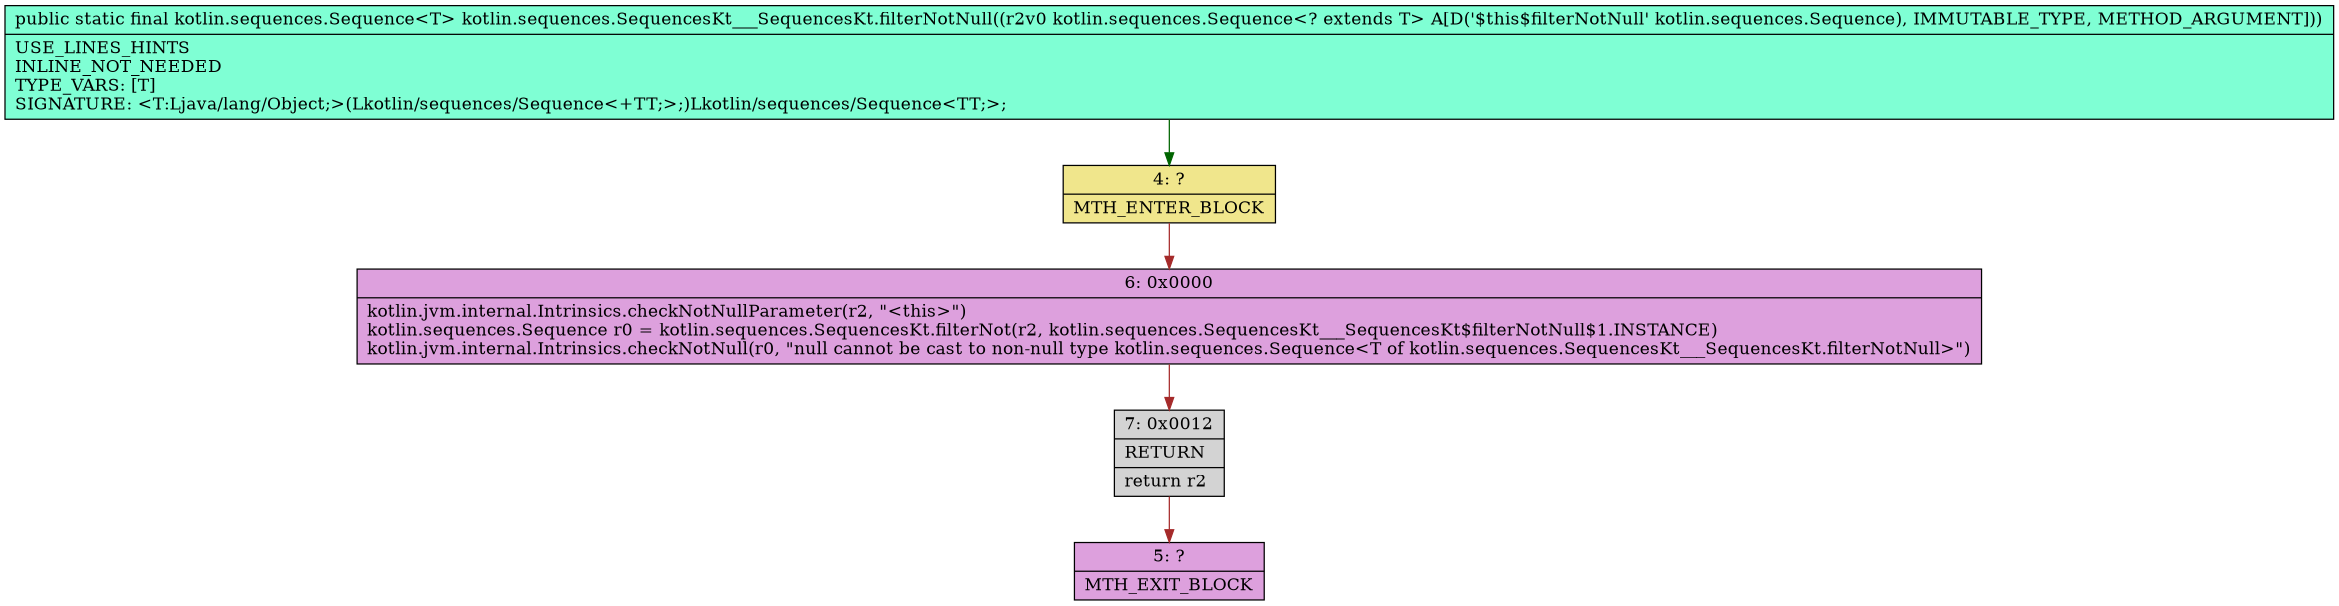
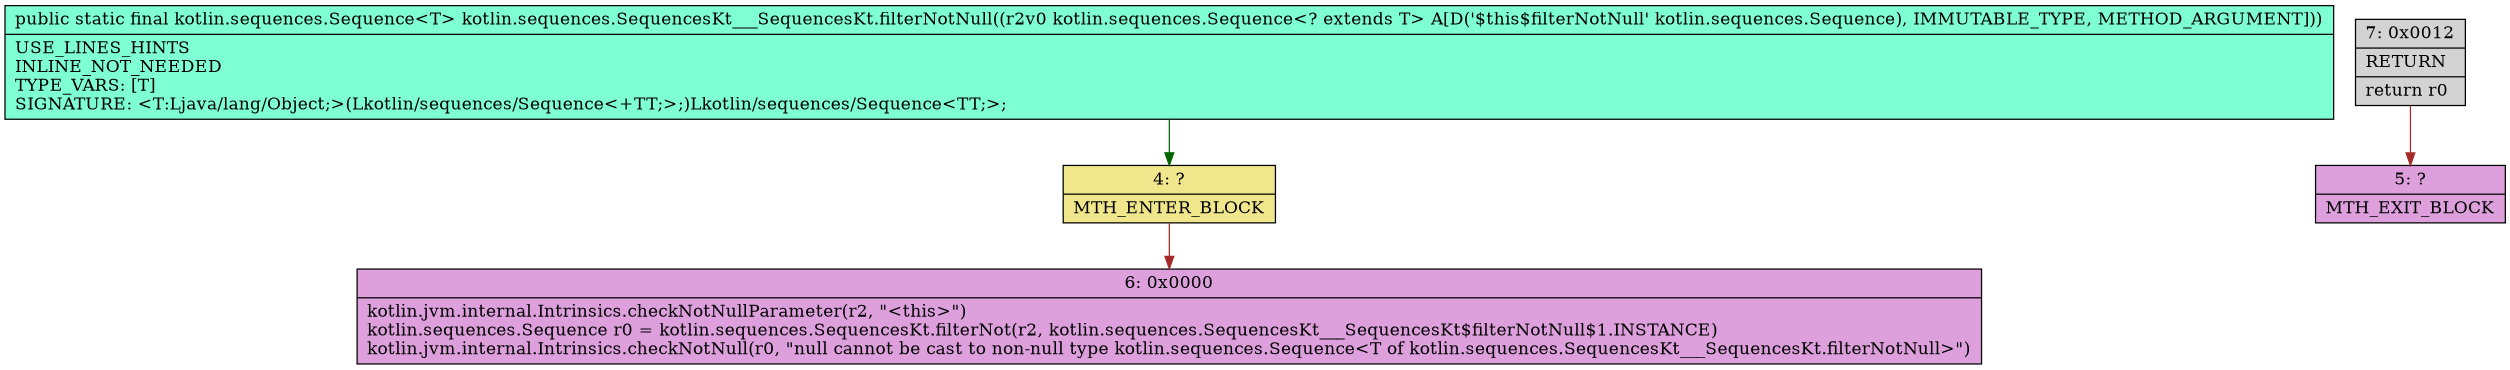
edge "6: 0x0000" -> "7: 0x0012": removed
node "7: 0x0012": text "return r2" -> "return r0"
